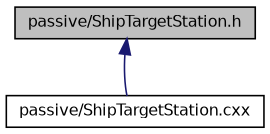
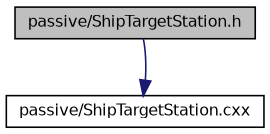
edge "passive/ShipTargetStation.cxx" -> "passive/ShipTargetStation.h": reversed
